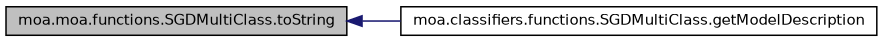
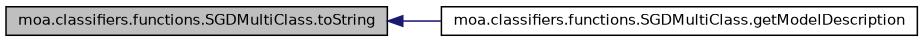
node "moa.moa.functions.SGDMultiClass.toString": label "moa.moa.functions.SGDMultiClass.toString" -> "moa.classifiers.functions.SGDMultiClass.toString"
